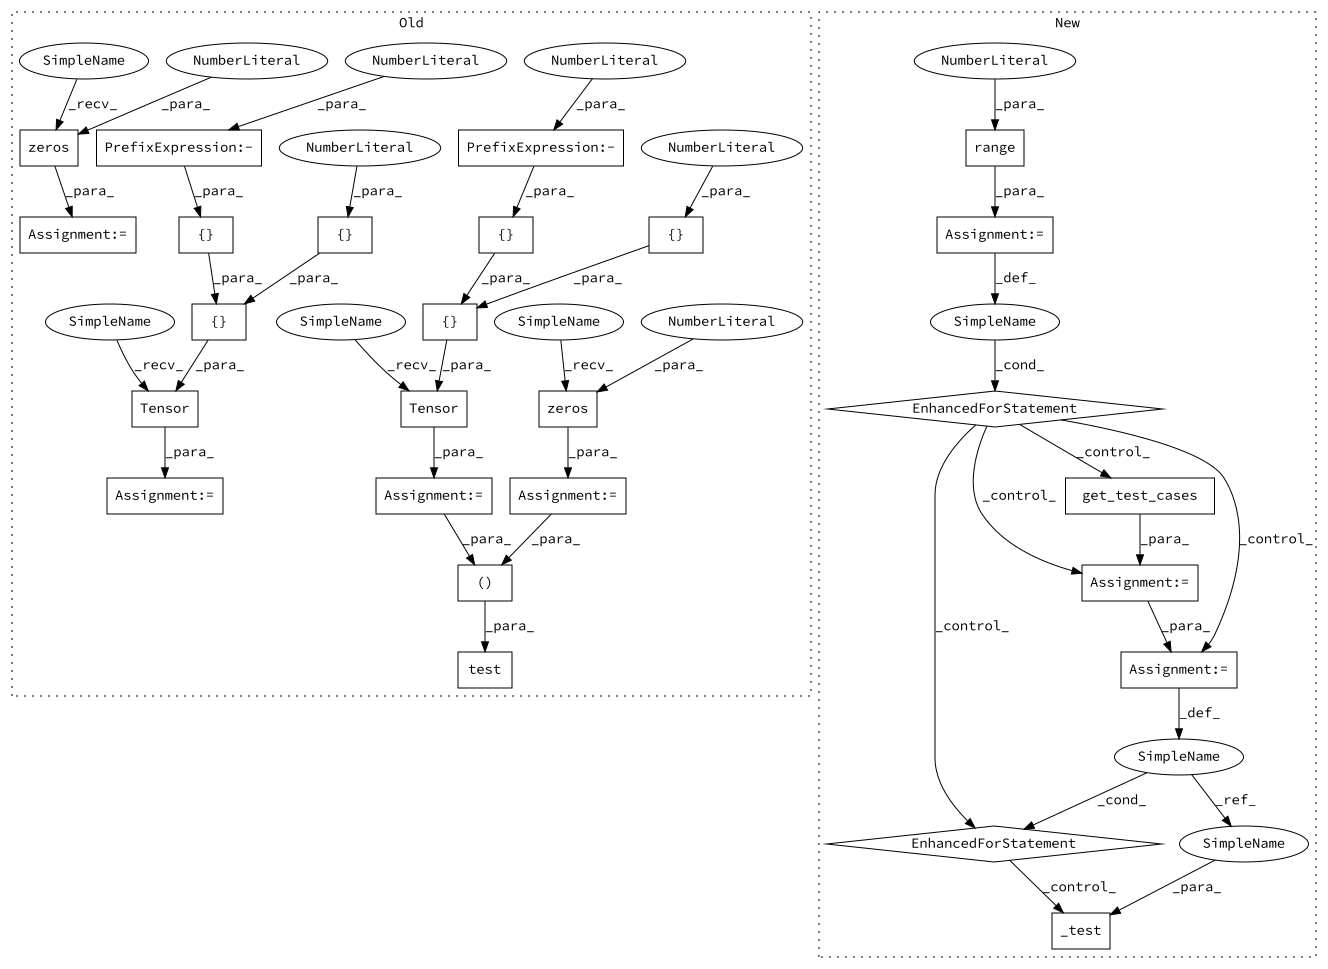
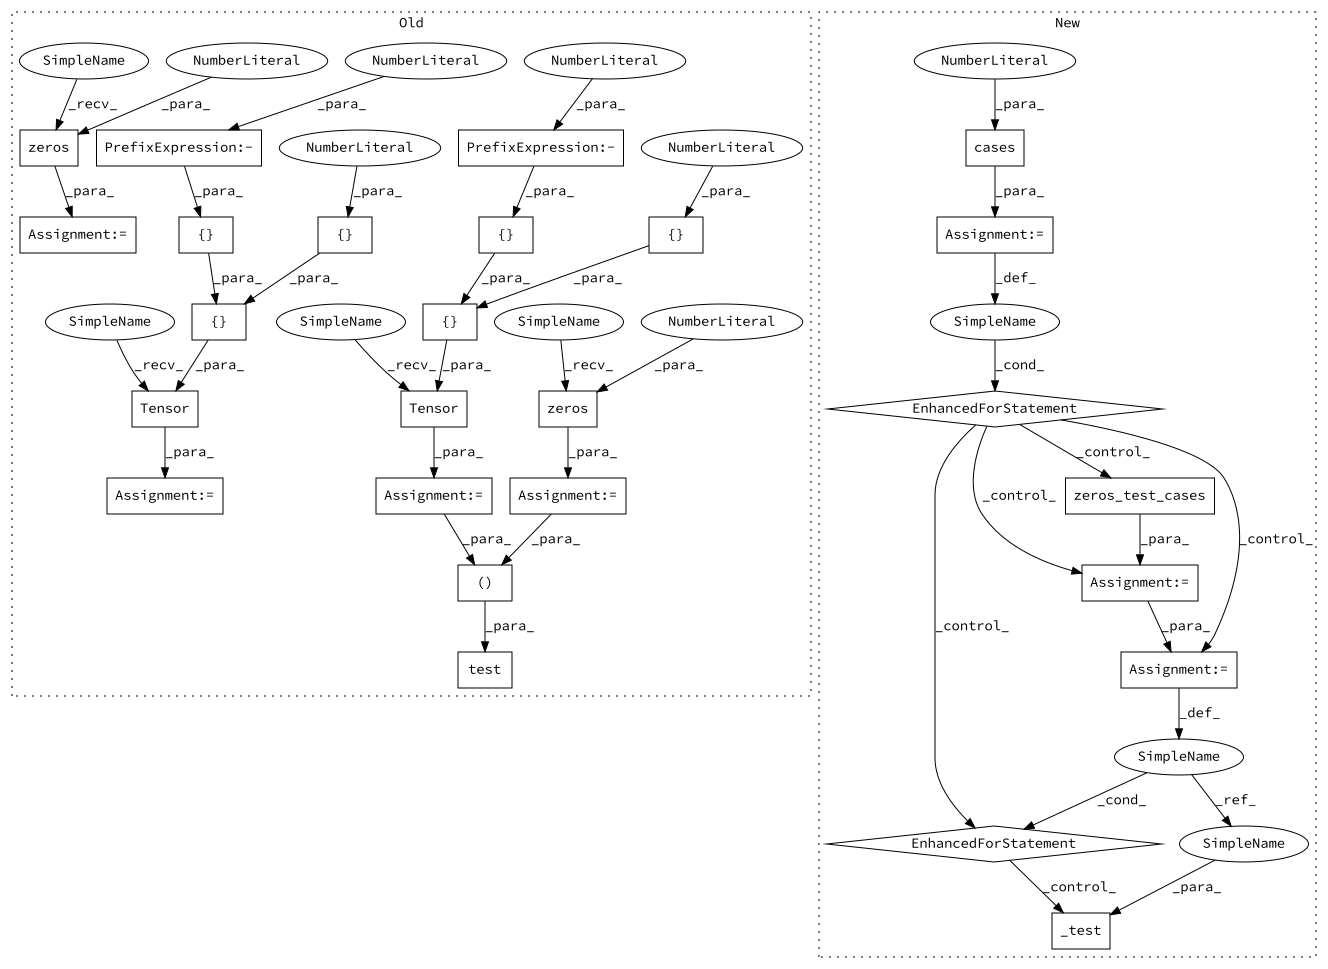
node "range": label "range" -> "cases"
node "get_test_cases": label "get_test_cases" -> "zeros_test_cases"
